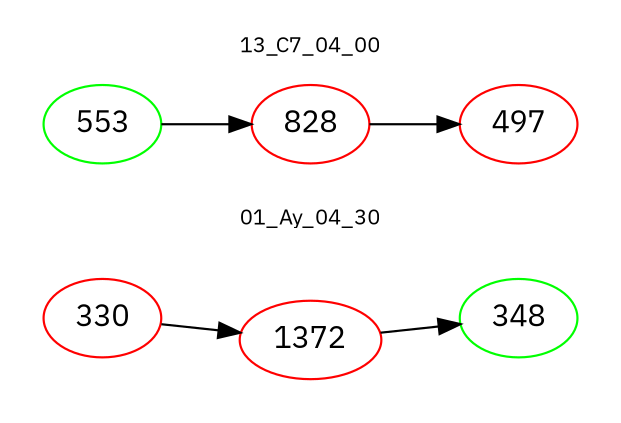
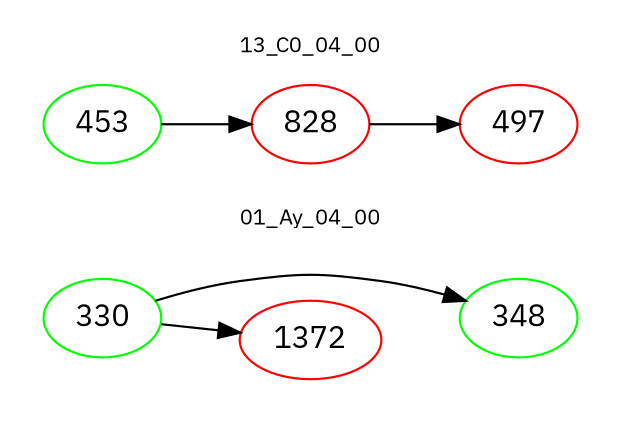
cluster "13_C7_04_00": label "13_C7_04_00" -> "13_C0_04_00"
node "553": label "553" -> "453"
cluster "01_Ay_04_30": label "01_Ay_04_30" -> "01_Ay_04_00"
node "330": color red -> green
edge "1372" -> "348": now "330" -> "348"
